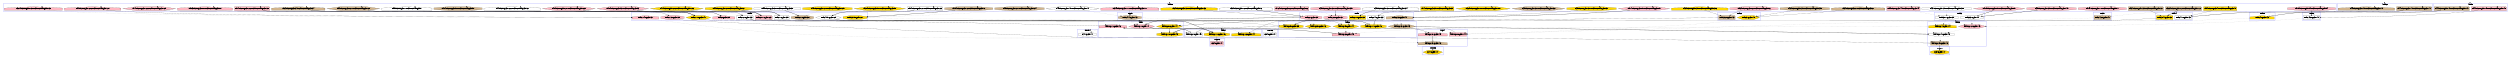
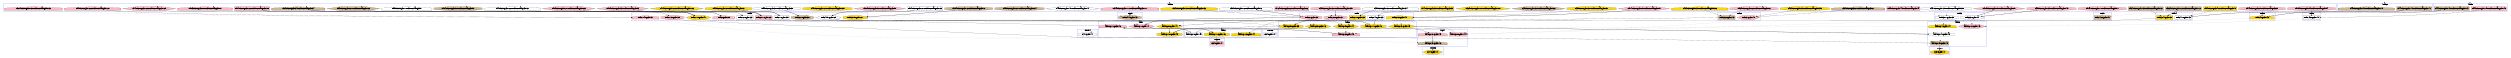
node "A[20].ASAPCycle:98.ArchitecturalCycle:98": fillcolor gold -> lightpink
node "B[3].ASAPCycle:135.ArchitecturalCycle:139": fillcolor tan -> gold
node "A[4].ASAPCycle:25.ArchitecturalCycle:25": added
node "mul6.2.3.Cycle:141": fillcolor tan -> gold
node "mul6.3.Cycle:140": fillcolor gold -> lightpink
edge "mul6.1.2.Cycle:133" -> "add.sup.11.Cycle:146": style bold -> dotted
node "add.sup.13.Cycle:143": fillcolor tan -> gold
